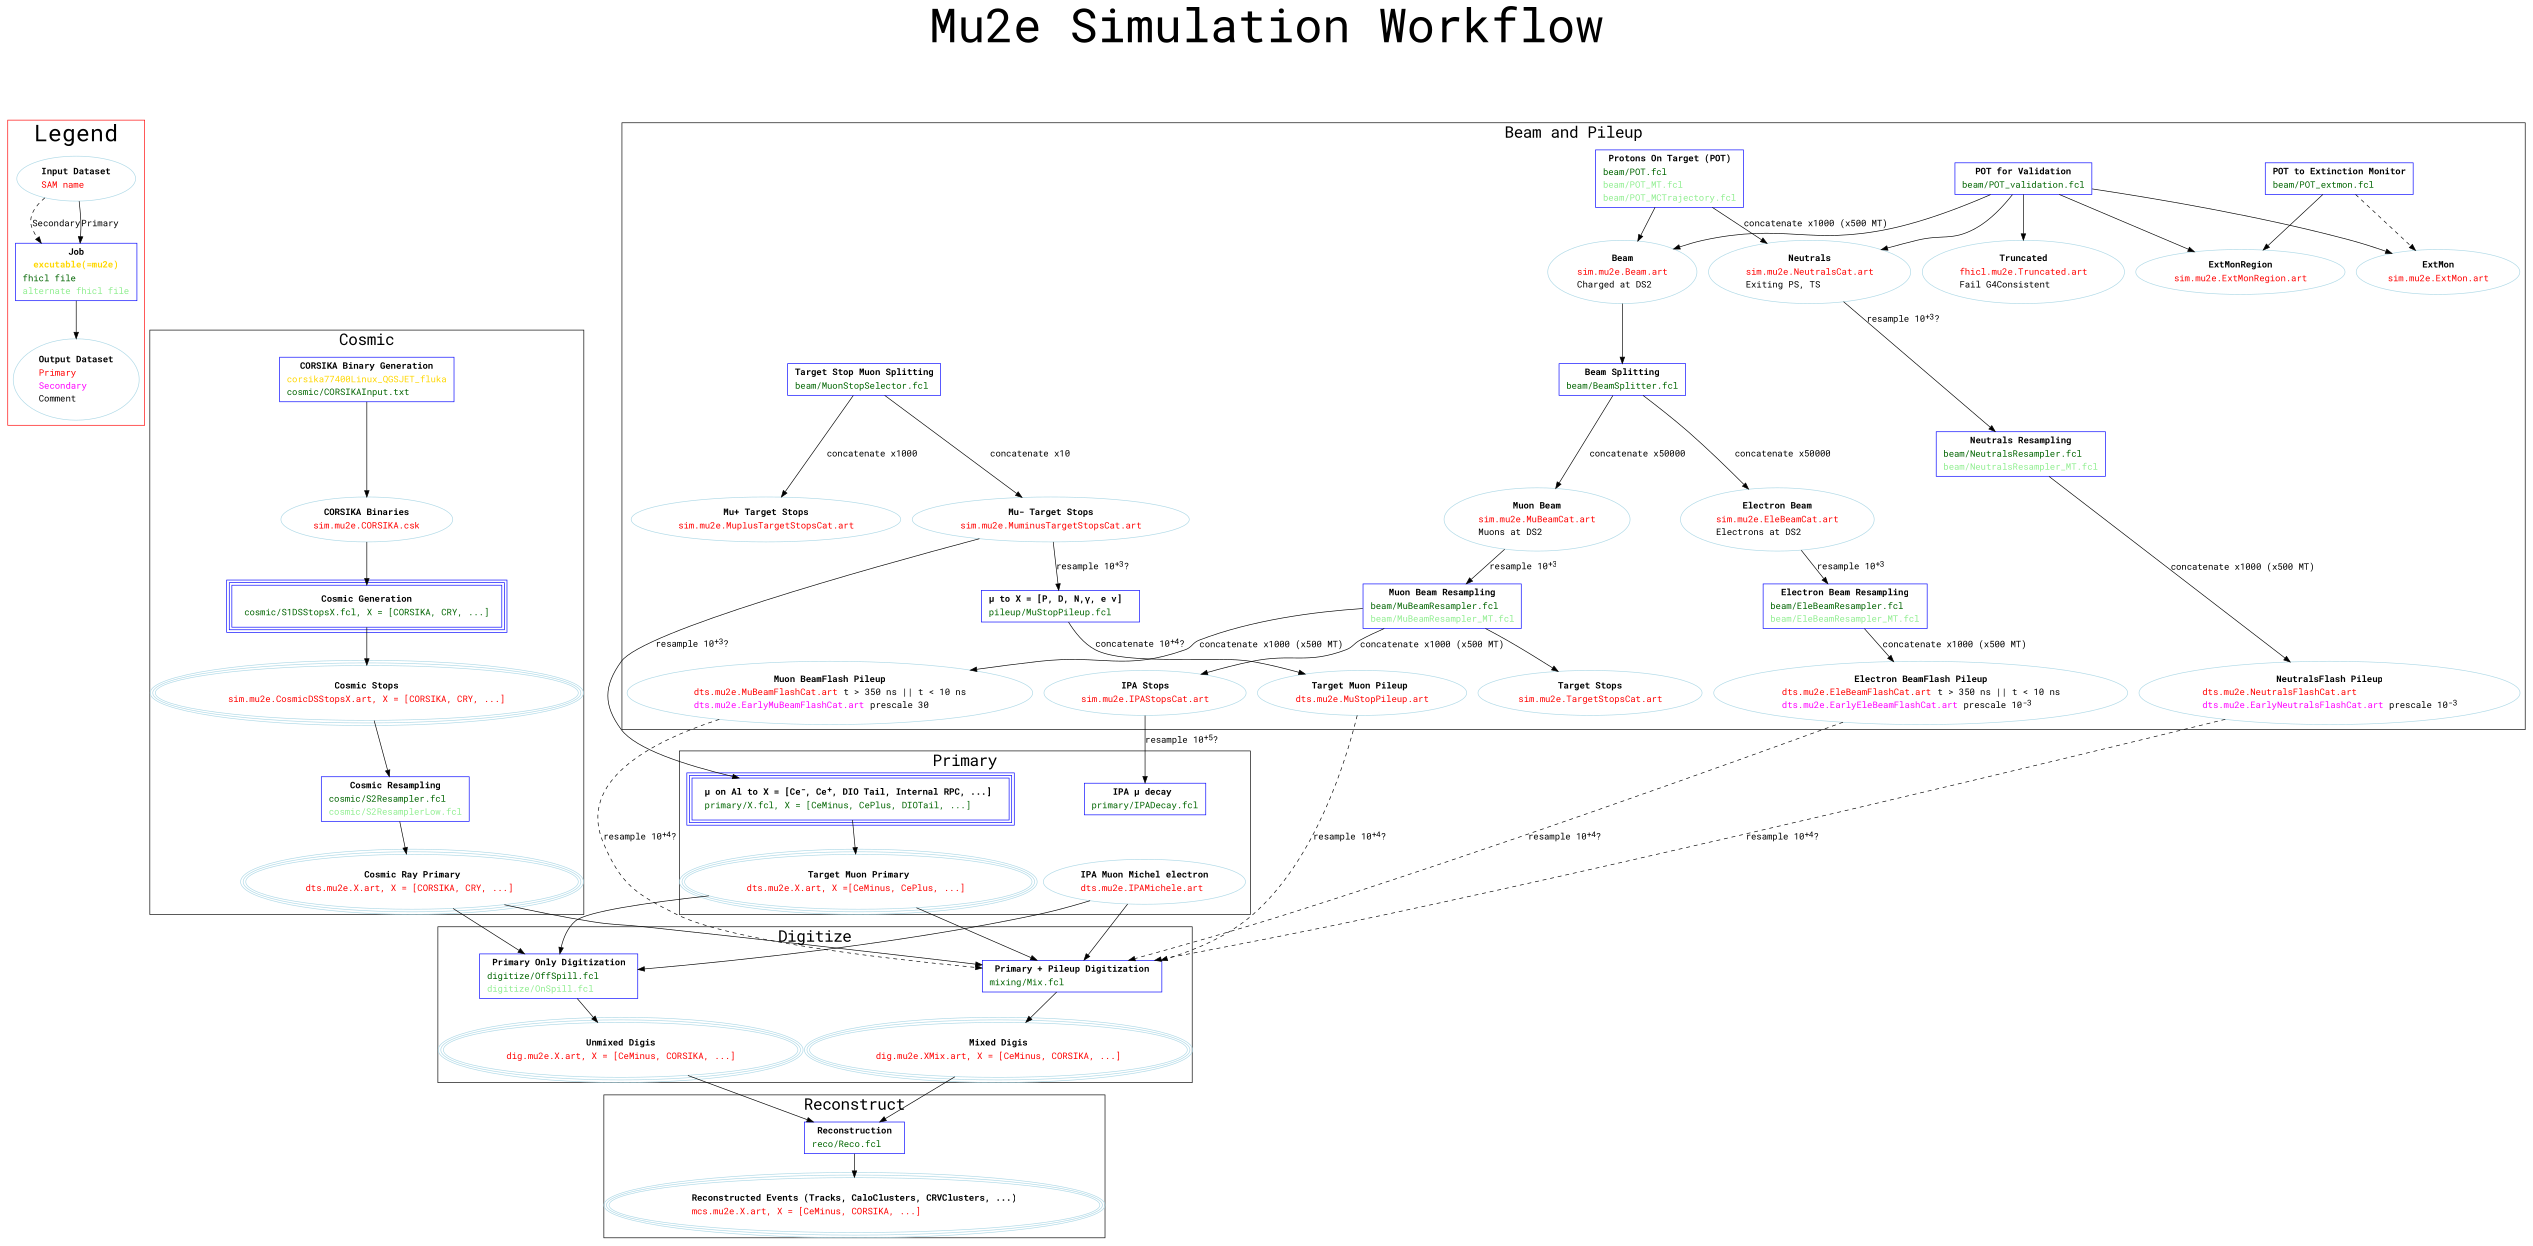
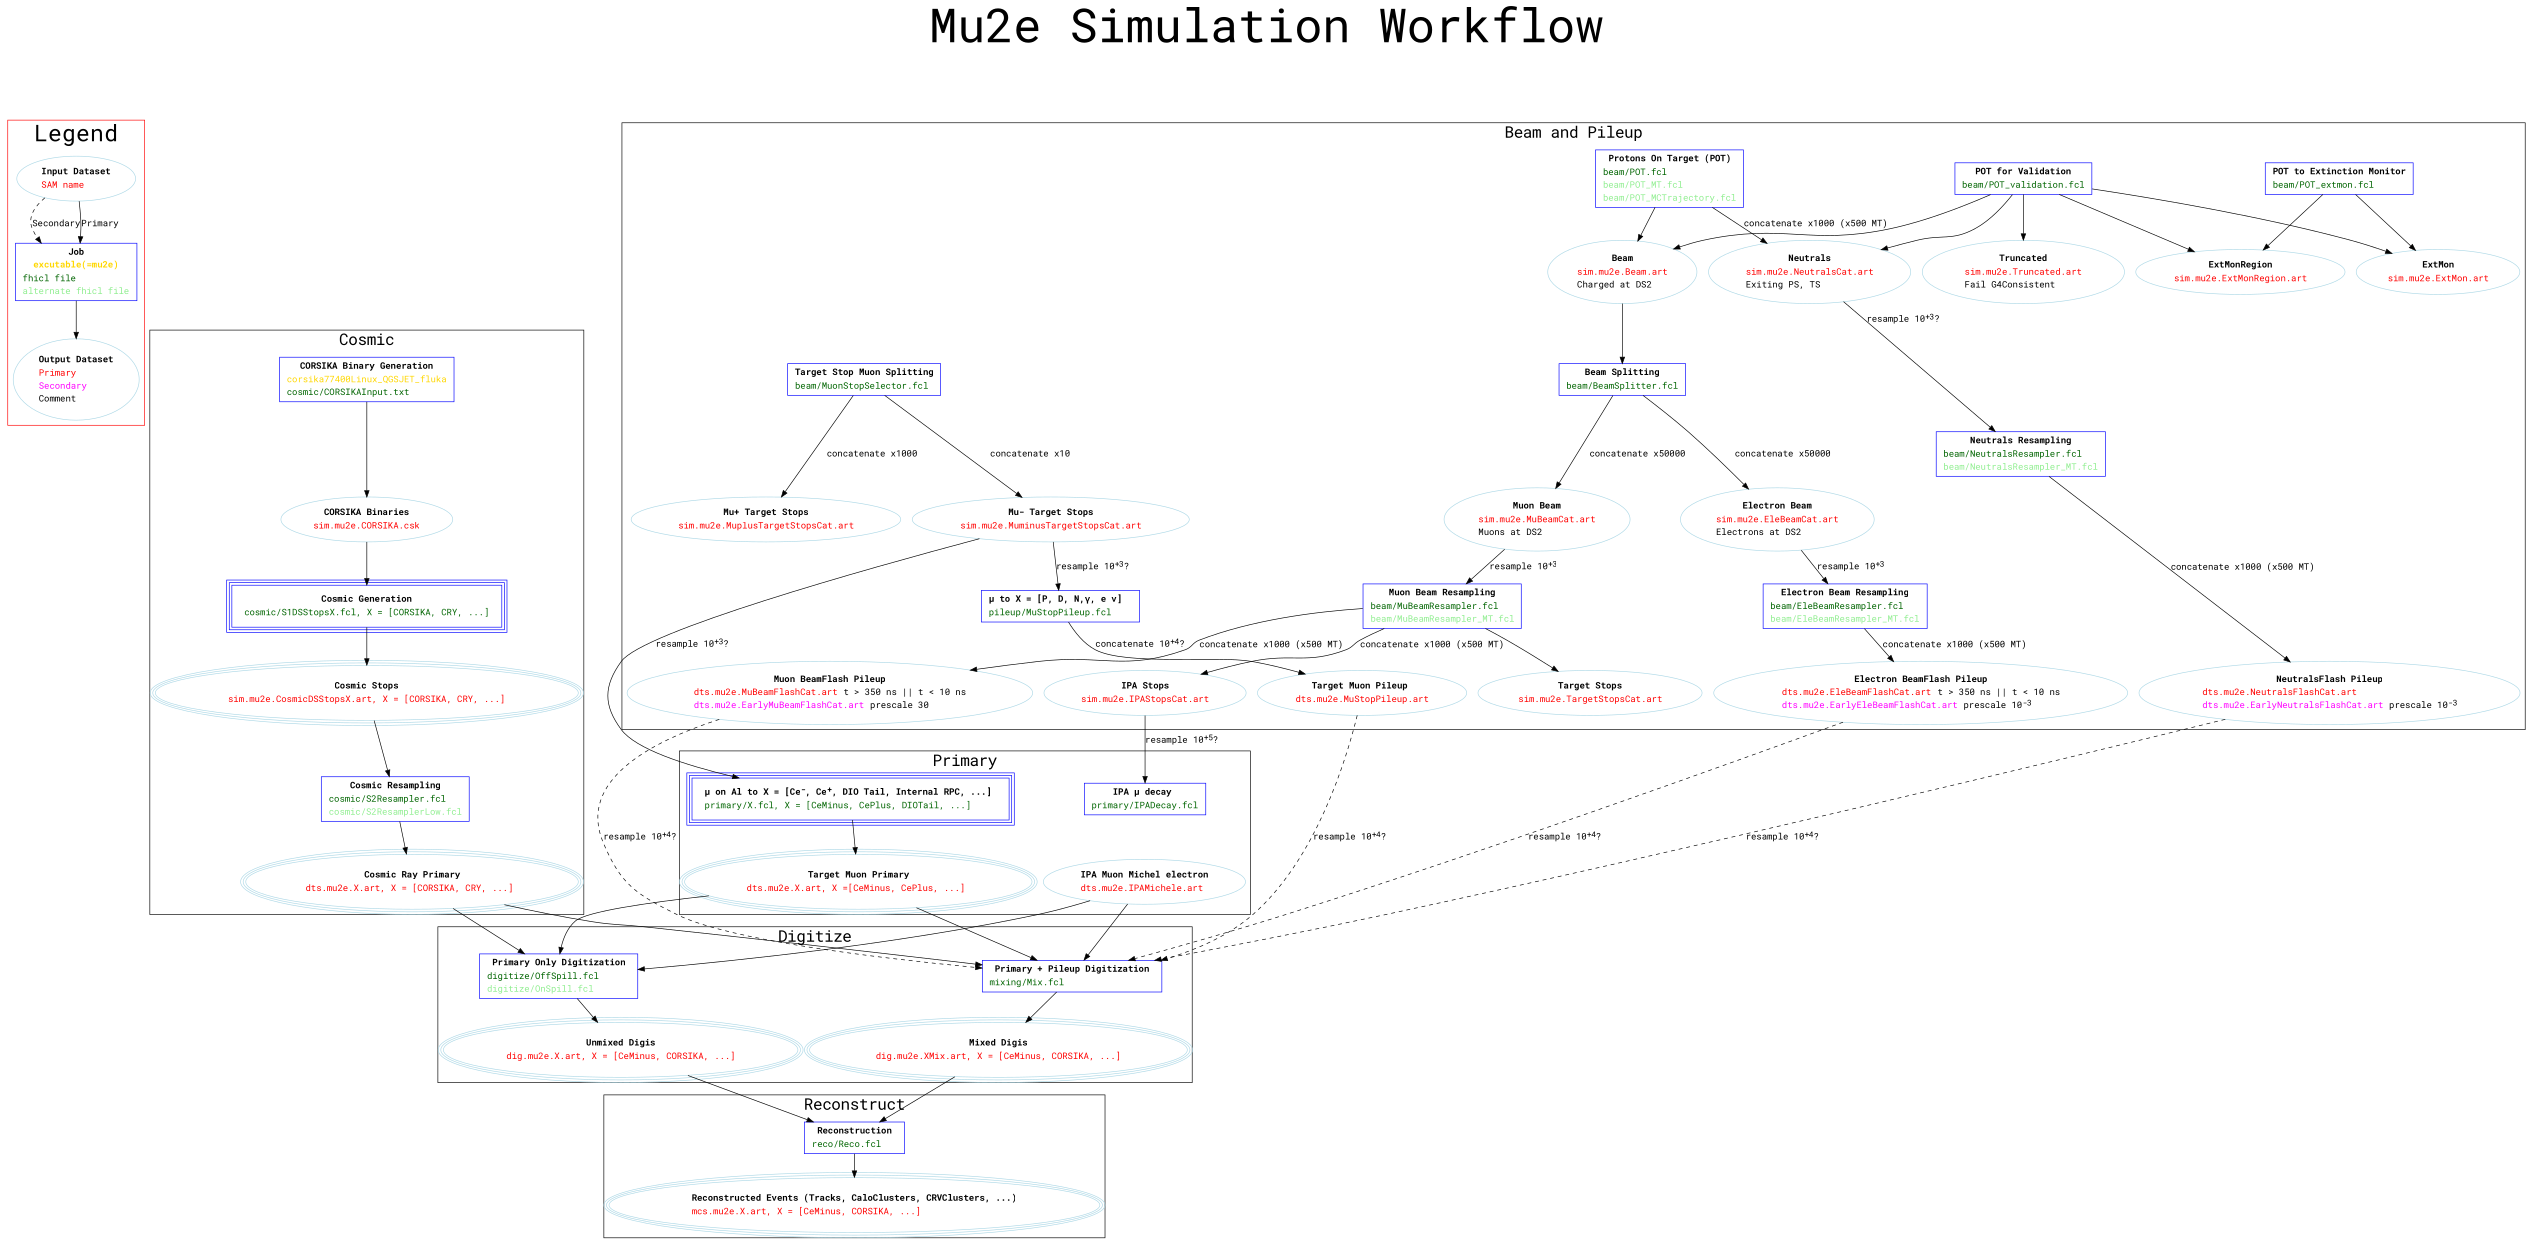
edge "POT to Extinction Monitor" -> "ExtMon": style dashed -> solid
node "Truncated": text "fhicl.mu2e.Truncated.art" -> "sim.mu2e.Truncated.art"
